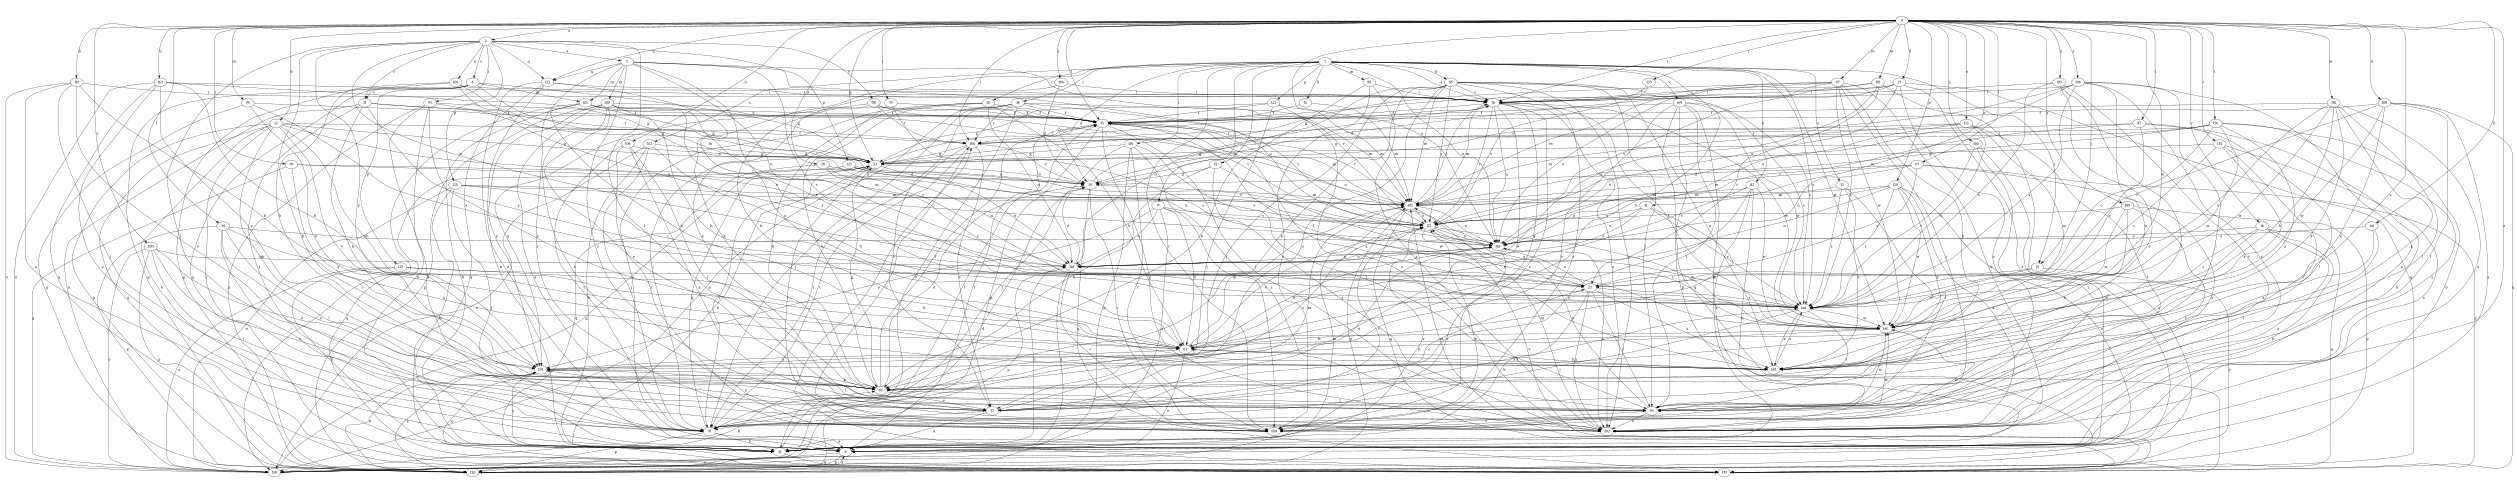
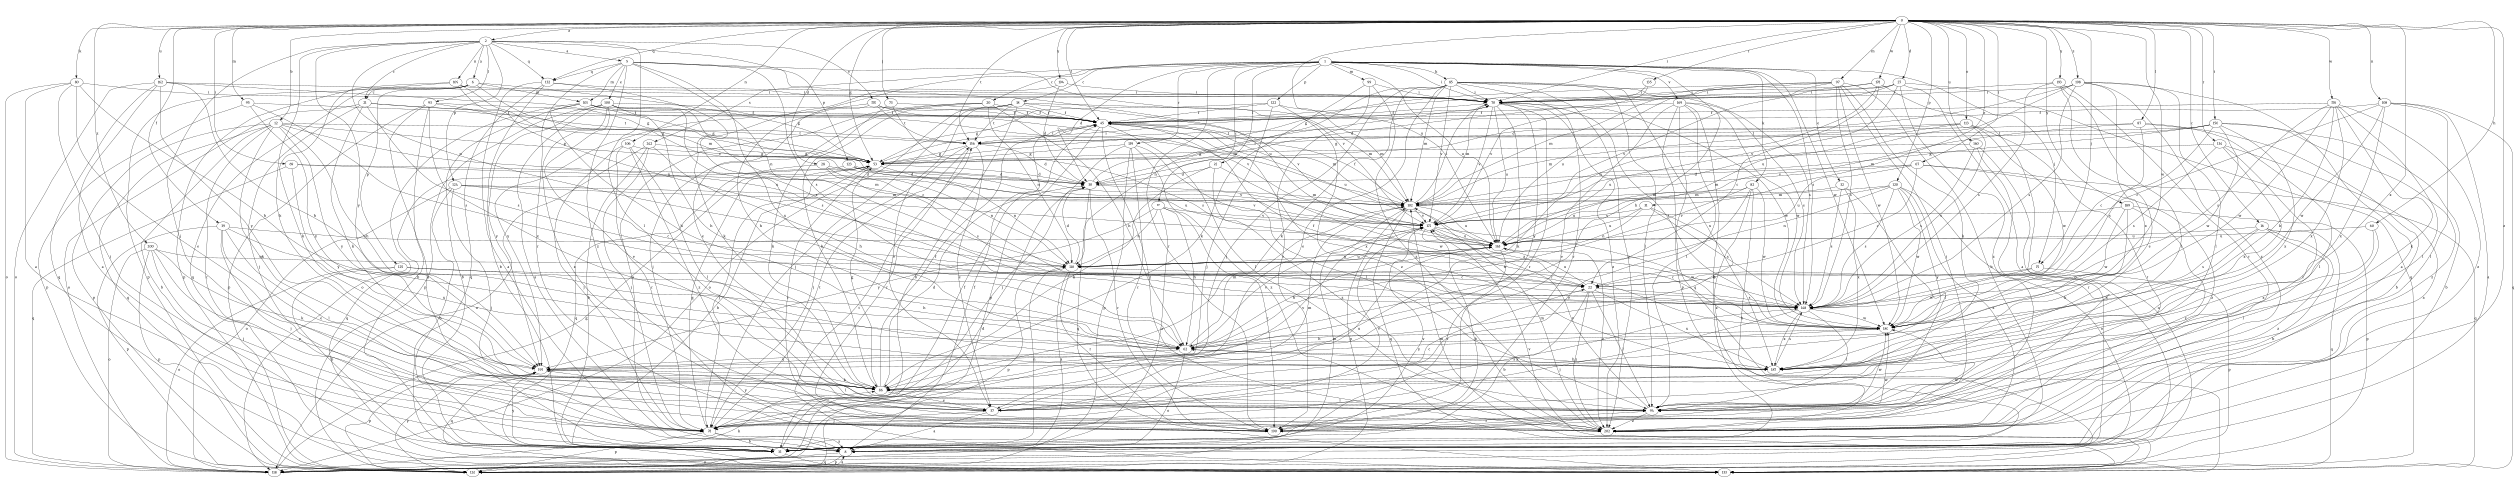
edge "5" -> "100": label "m" -> "e"
node "14": removed
